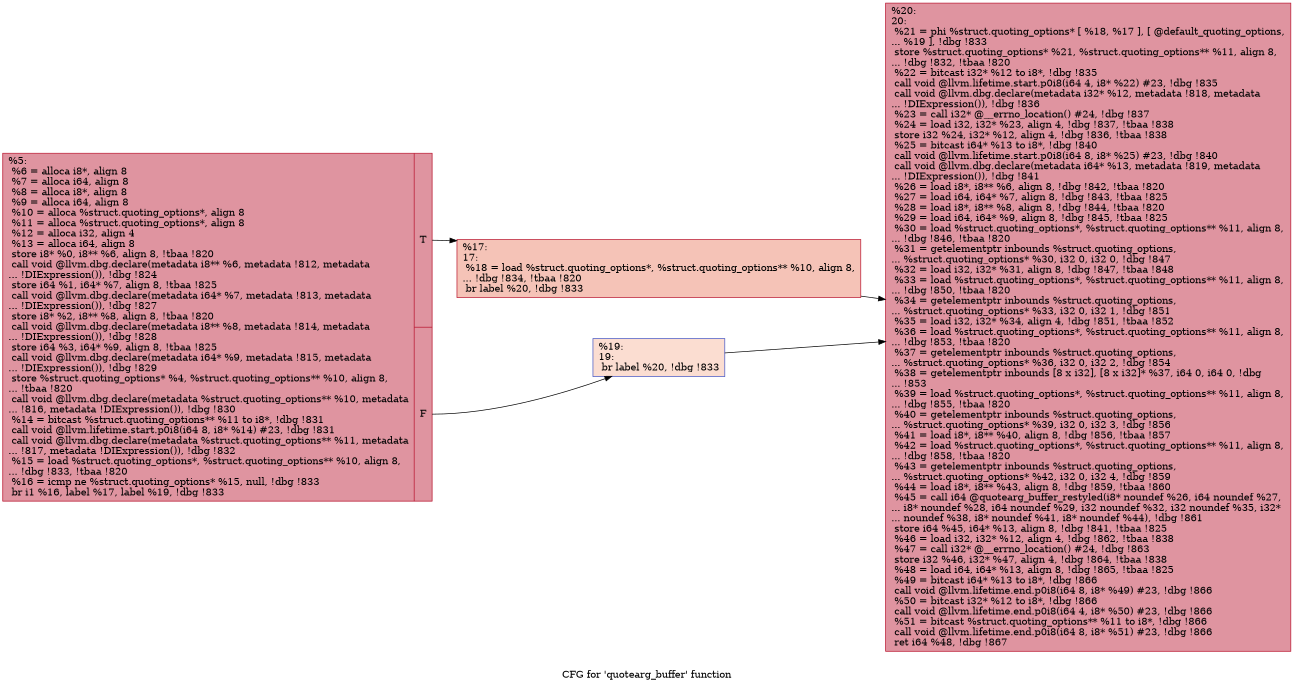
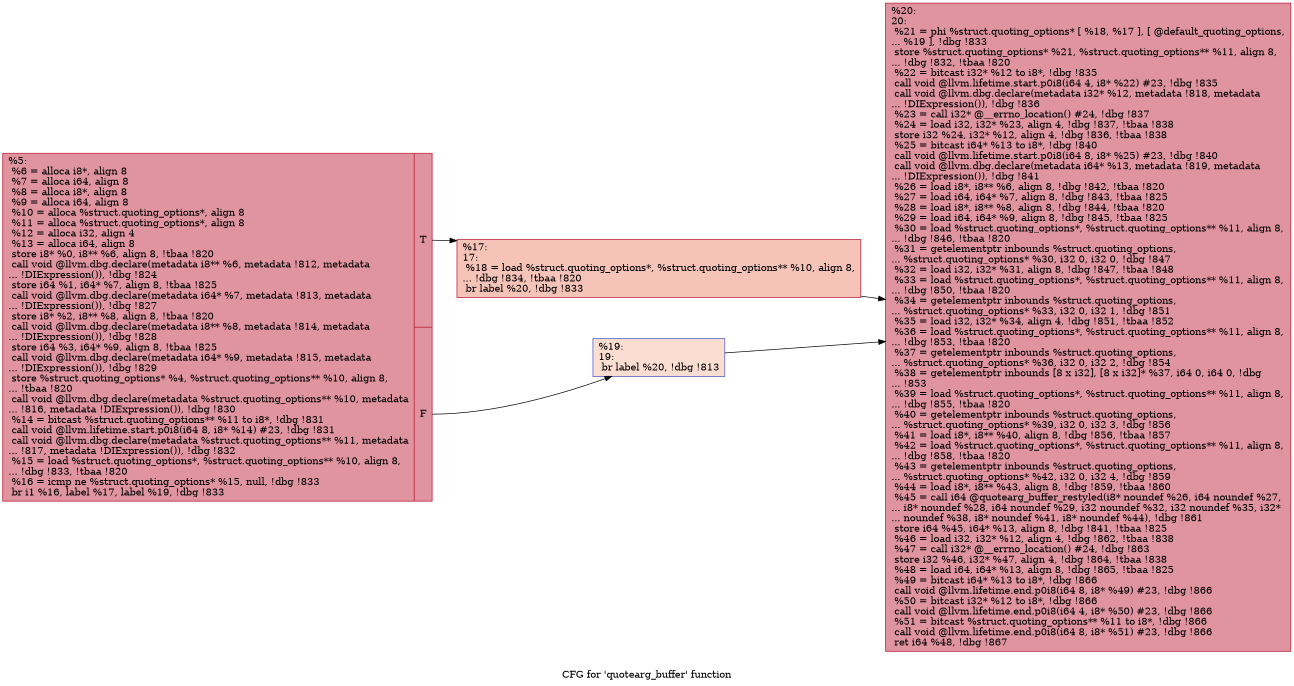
node "%19:": text "br label %20, !dbg !833" -> "br label %20, !dbg !813"
